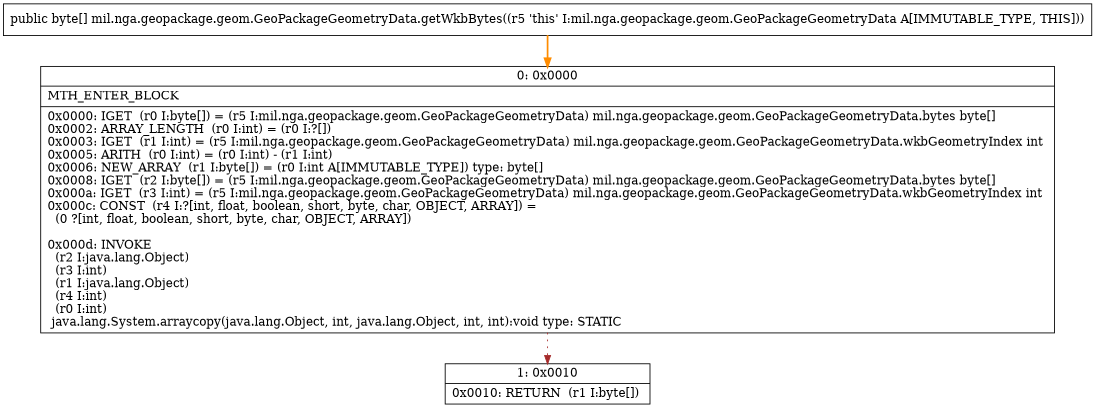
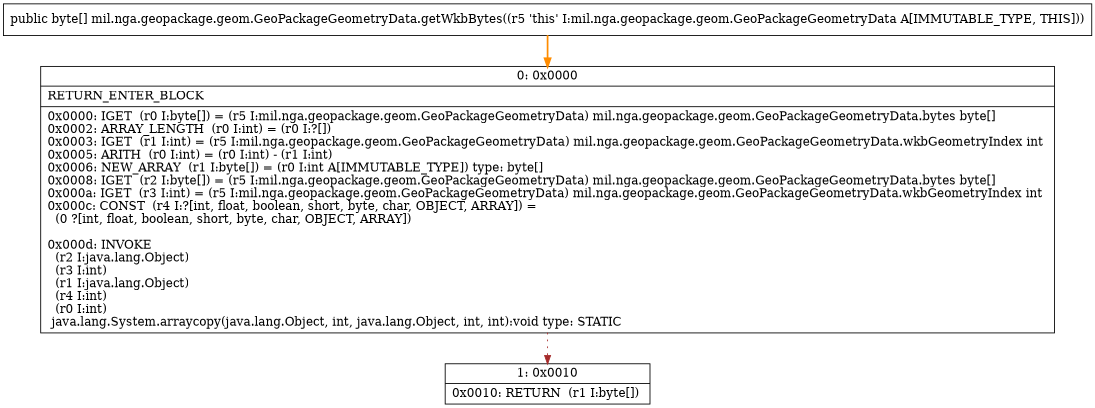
node "0: 0x0000": text "MTH_ENTER_BLOCK" -> "RETURN_ENTER_BLOCK"
